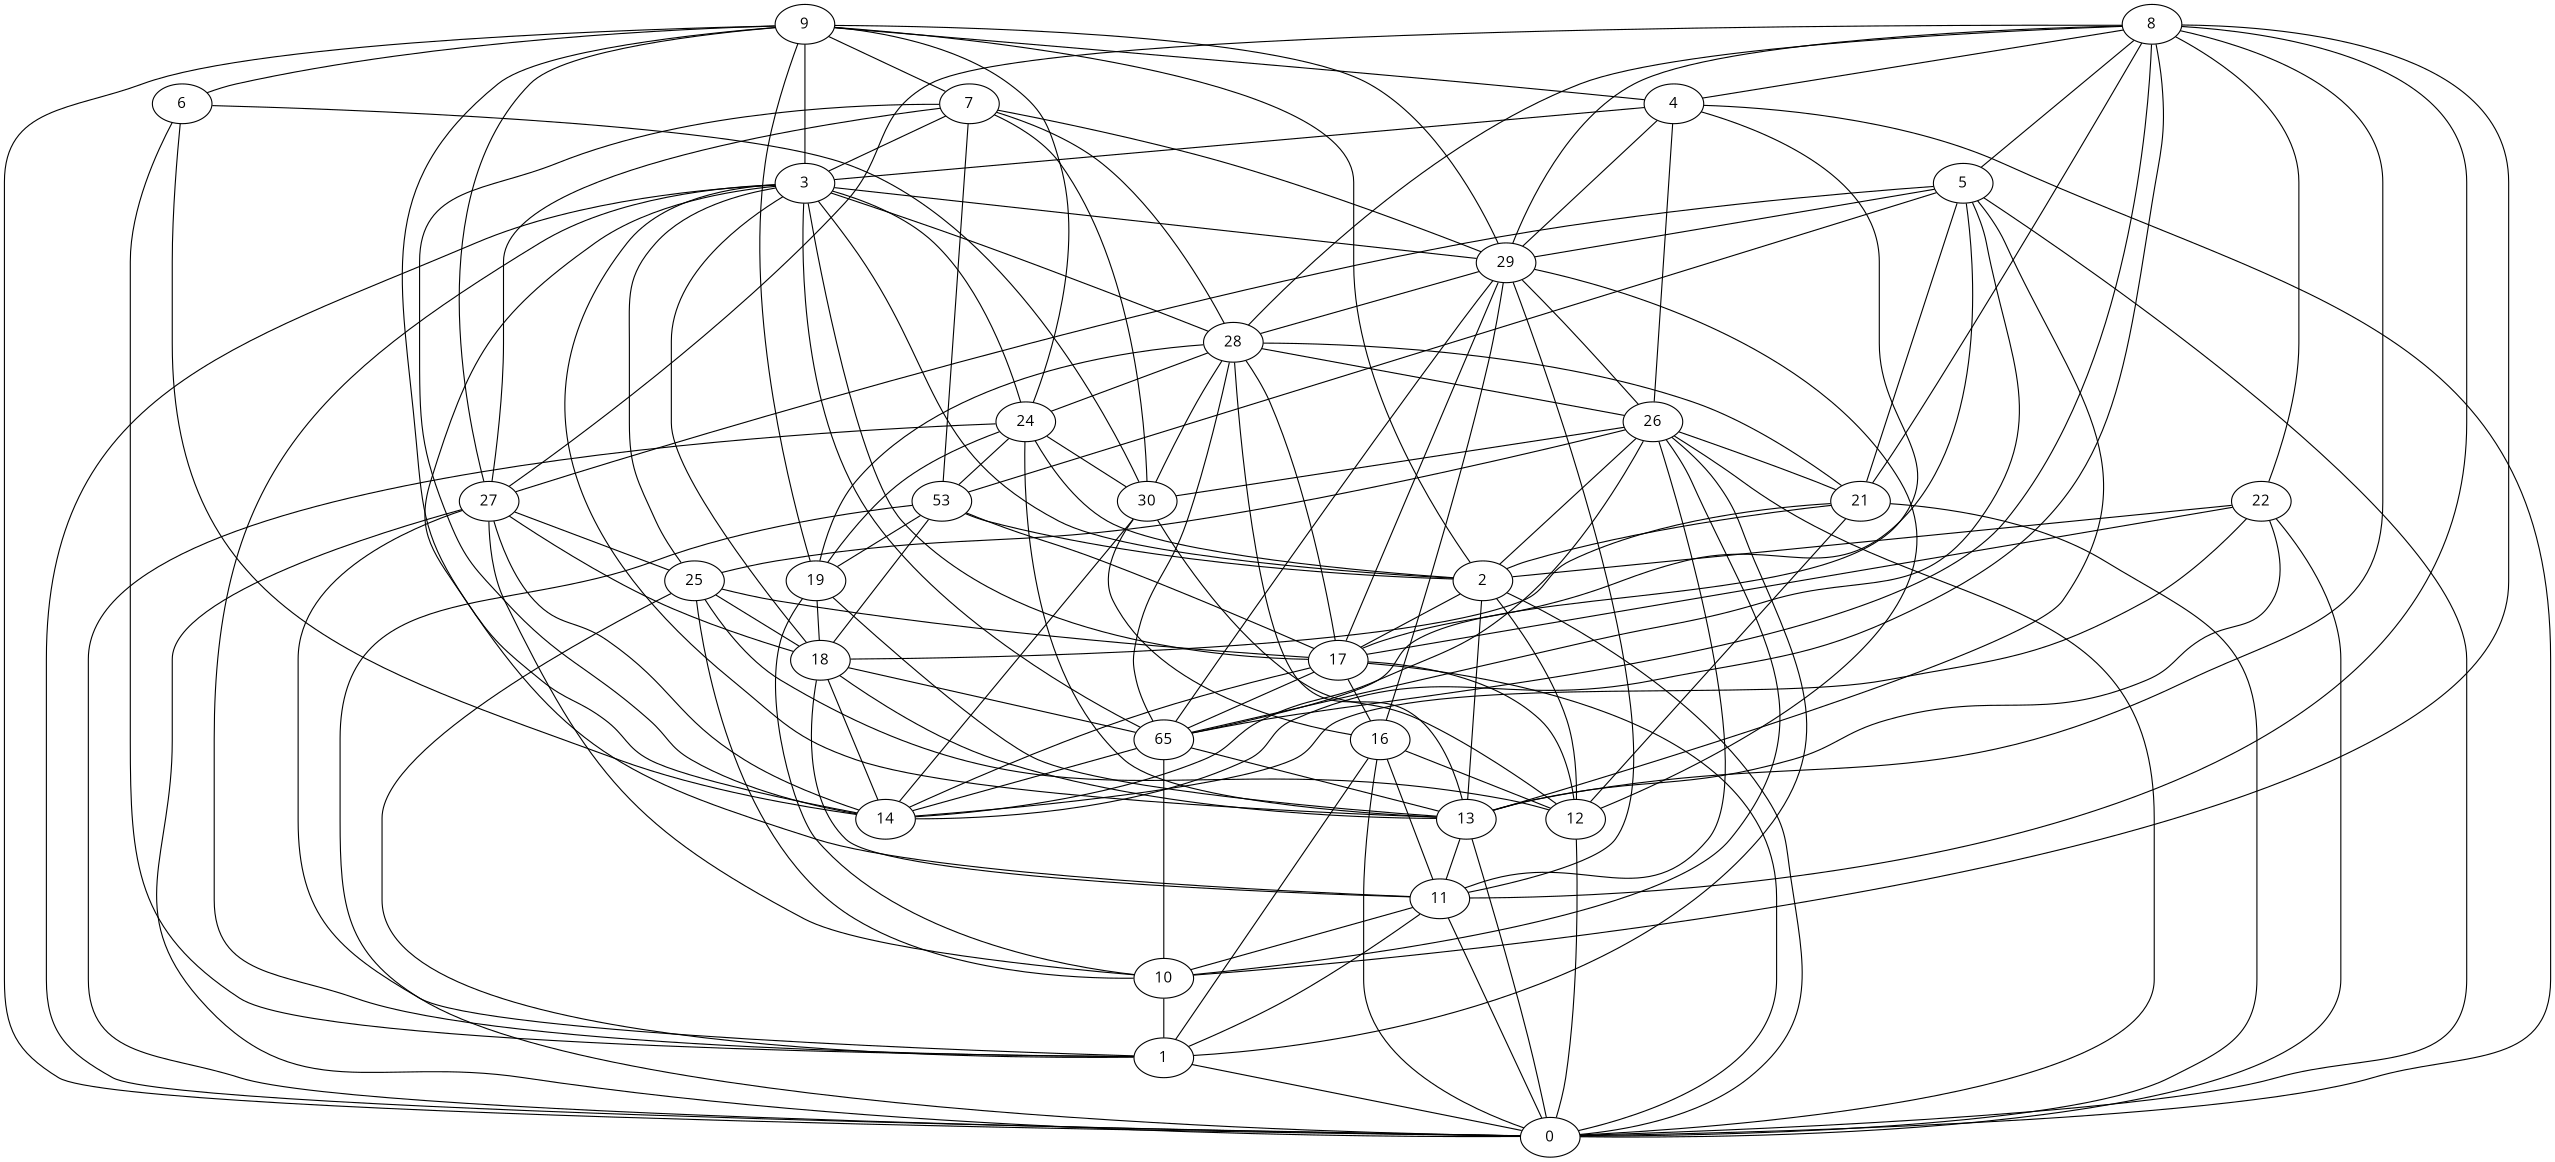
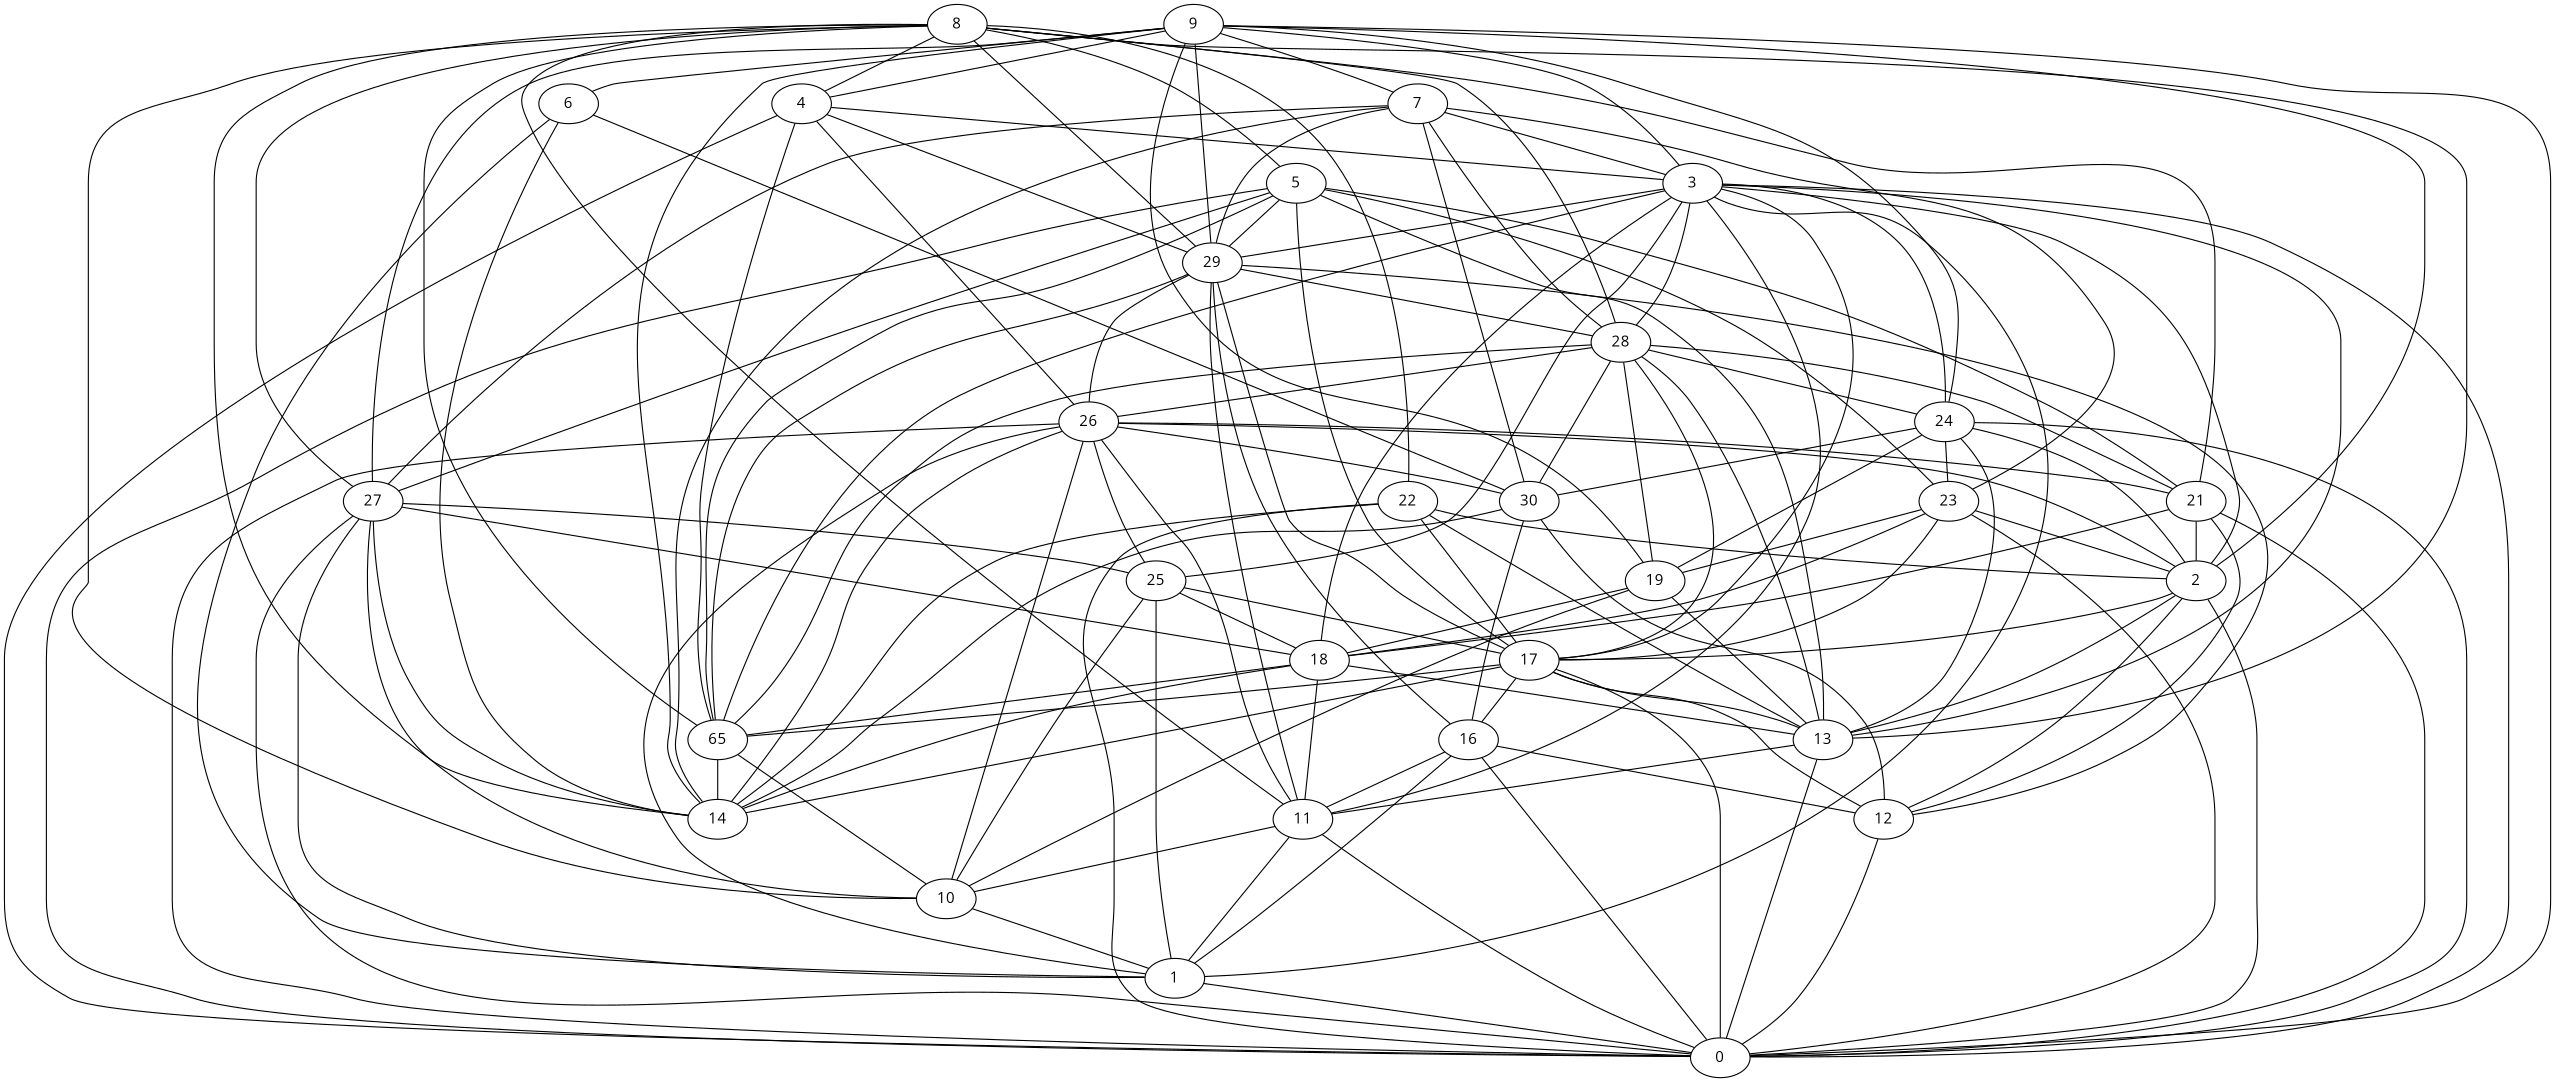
node "53": label "53" -> "23"
edge "25" -- "12": removed
edge "65" -- "13": now "17" -- "13"
